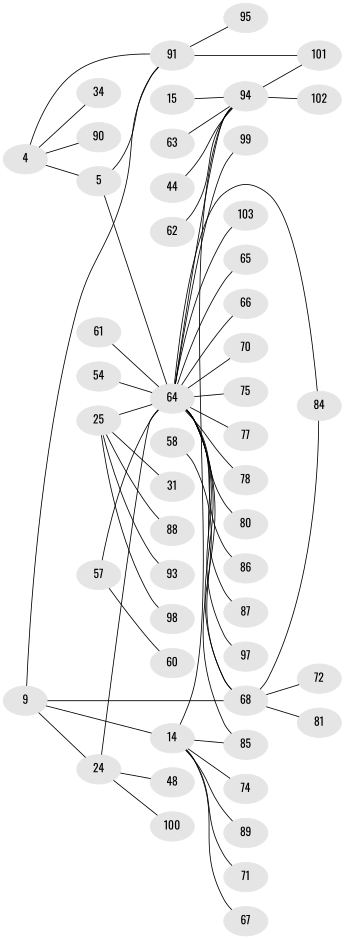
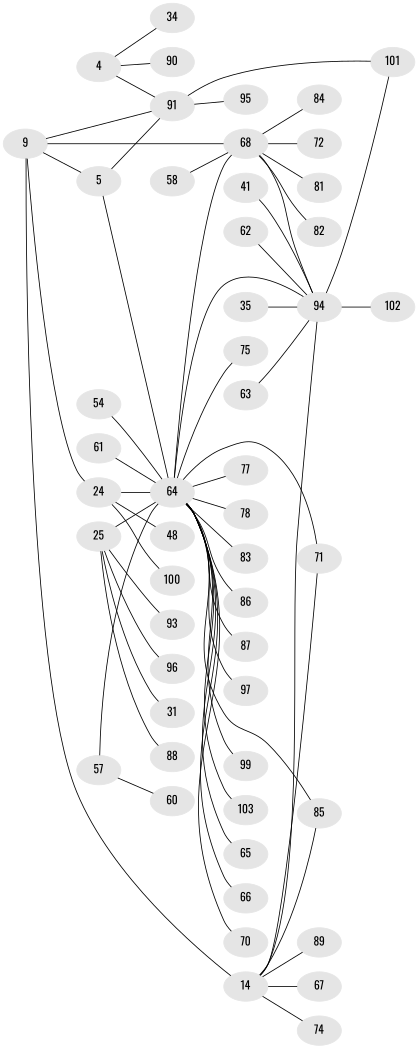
node "15": label "15" -> "35"
edge "4" -- "5": now "9" -- "5"
edge "64" -- "84": now "64" -- "71"
node "44": label "44" -> "41"
edge "68" -- "94": added
node "82": added
node "80": label "80" -> "83"
node "98": label "98" -> "96"
